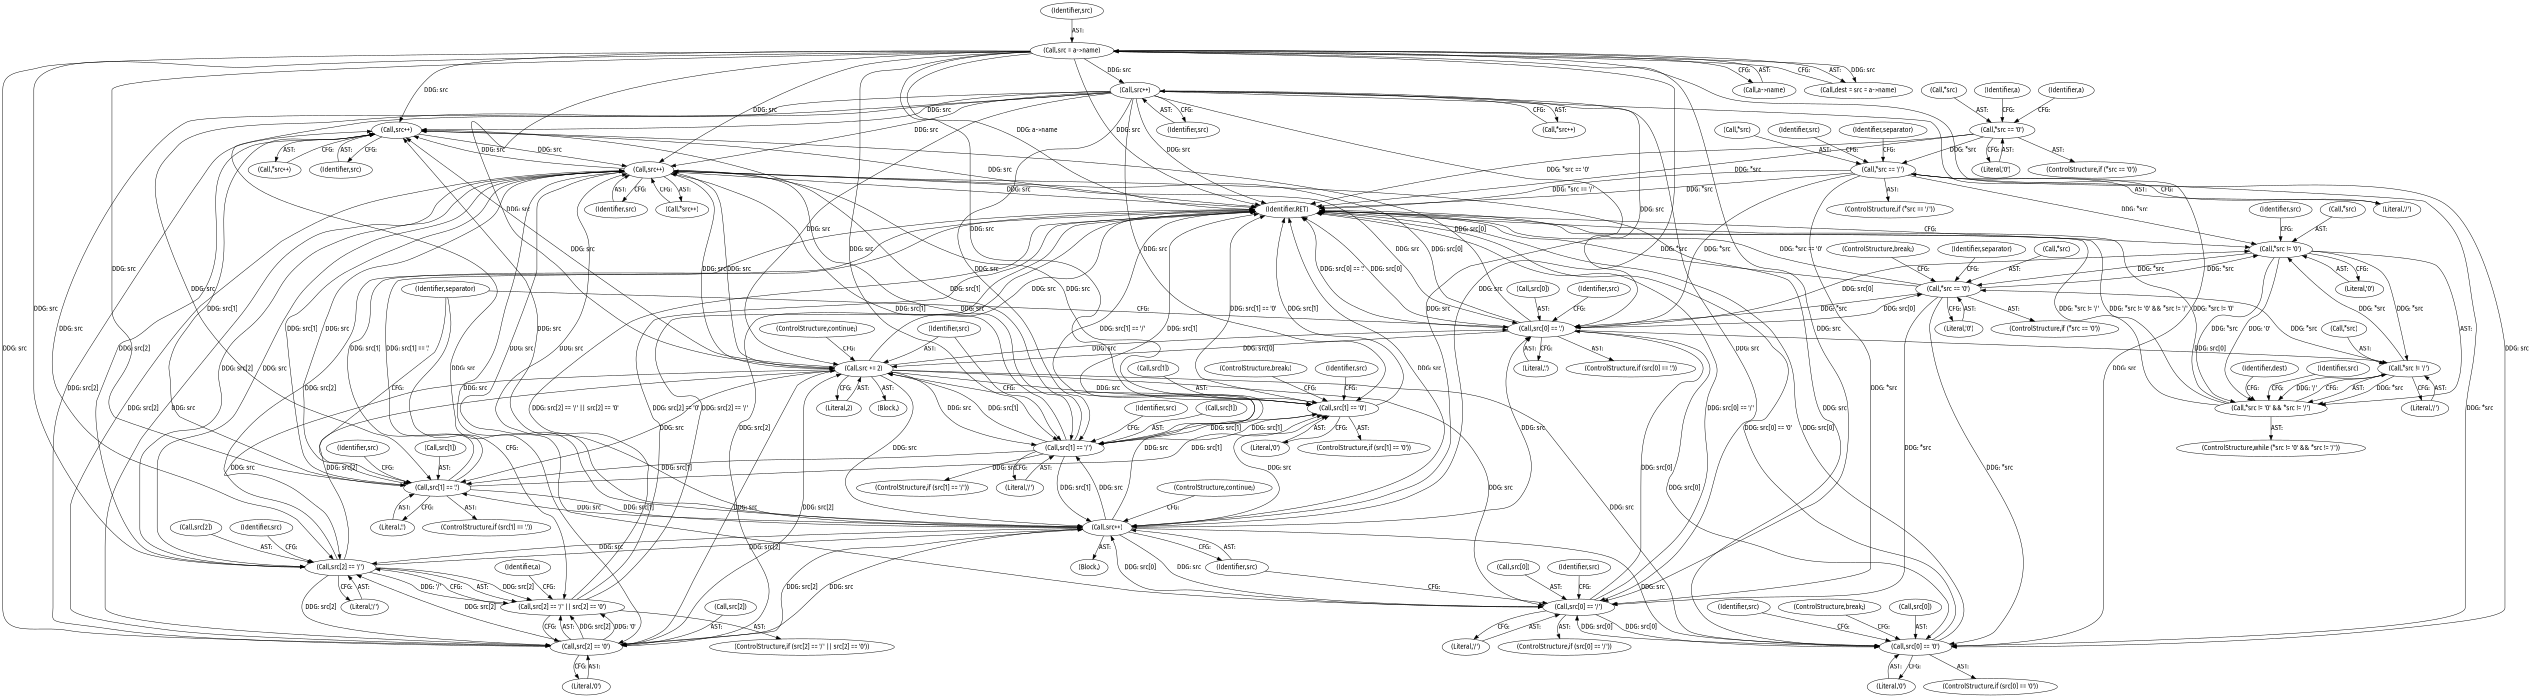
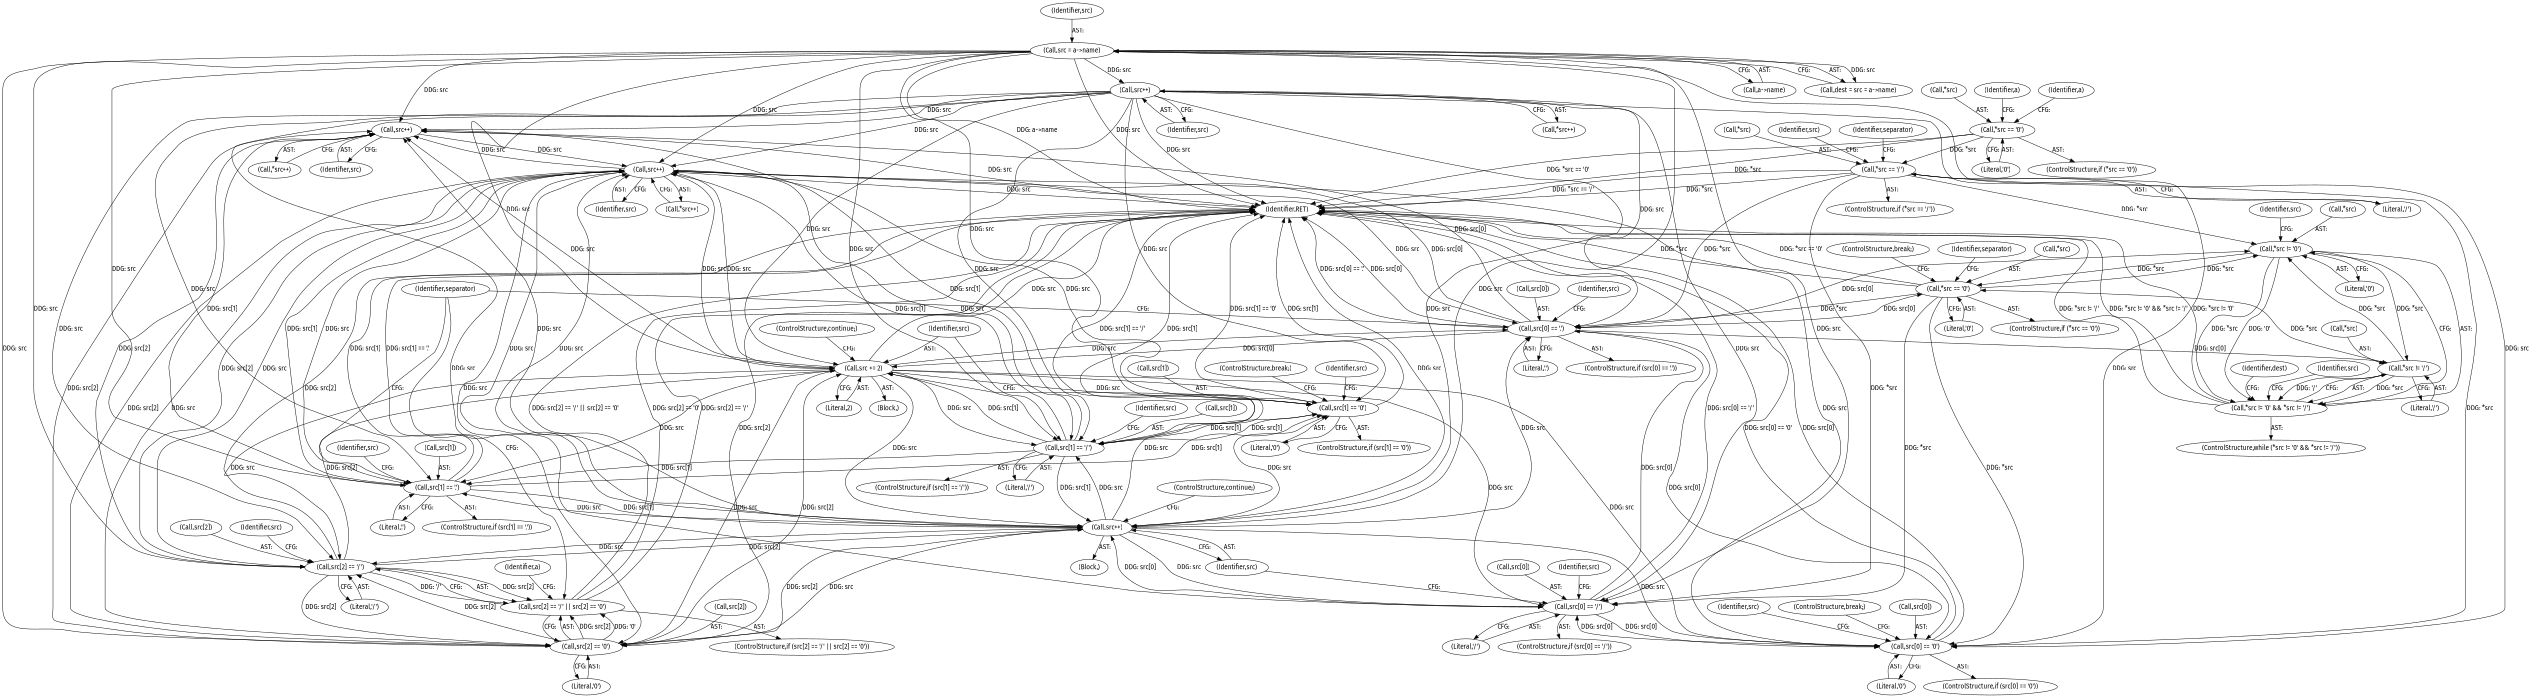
edge "(Identifier,RET)" -> "(Call,*src != '0')": now "(Call,*src != '0' && *src != '/')" -> "(Call,*src != '0')"
edge "(Call,src[1] == '/')" -> "(ControlStructure,if (src[1] == '/'))": label "DDG: src" -> "AST: "
